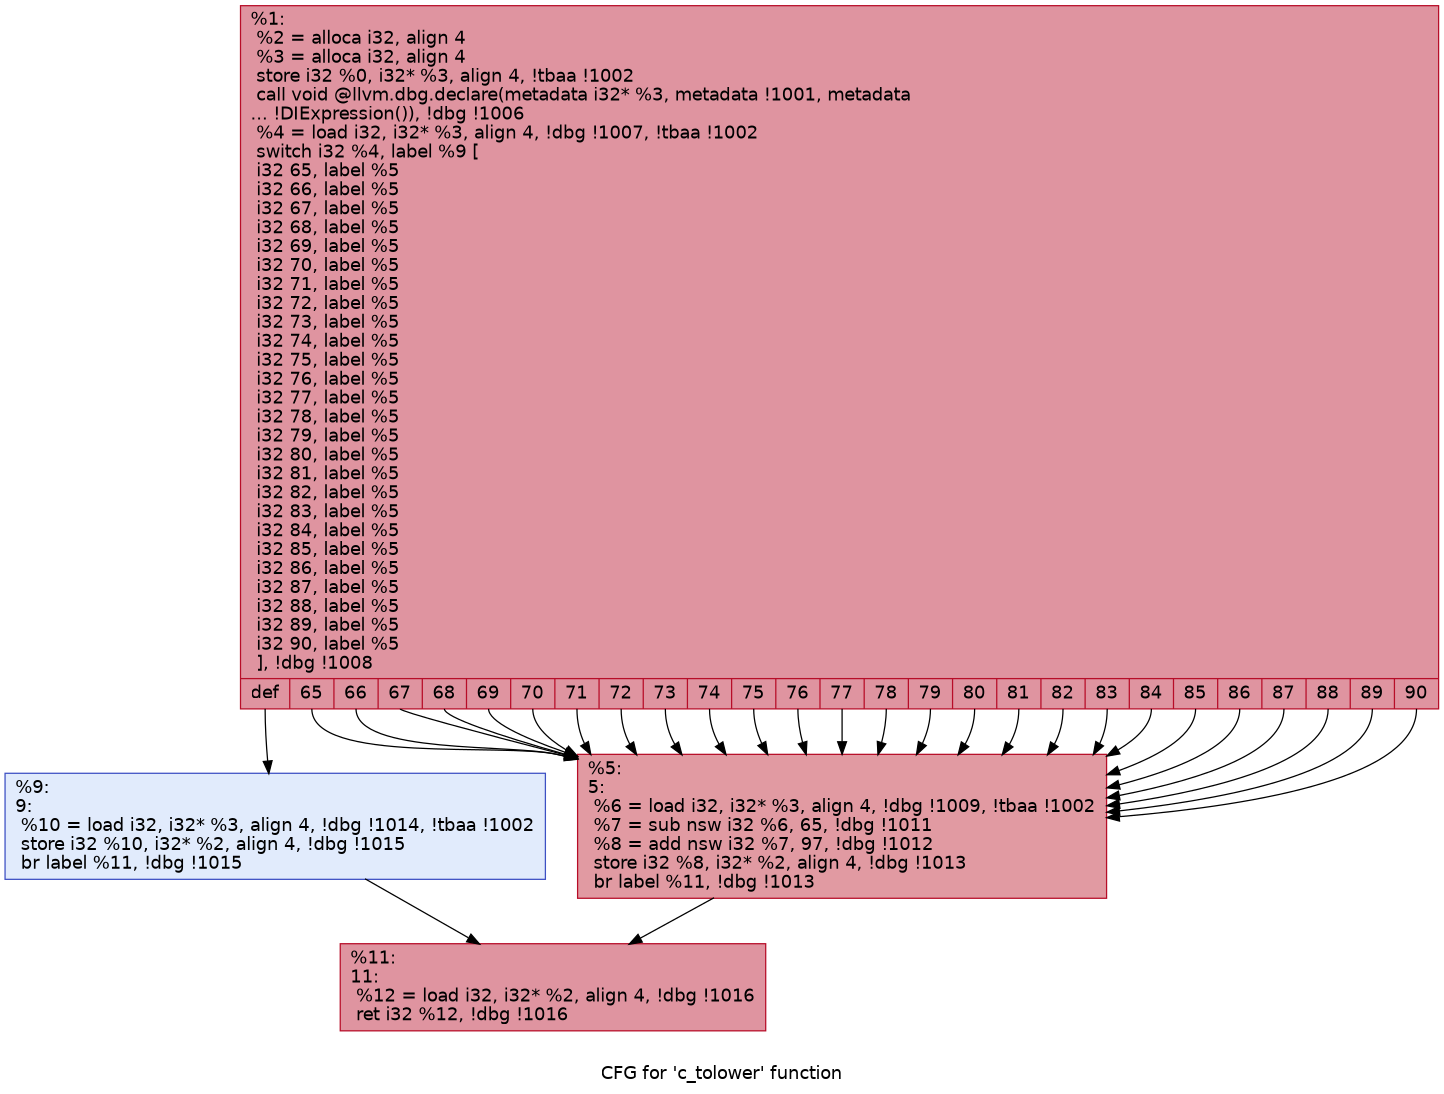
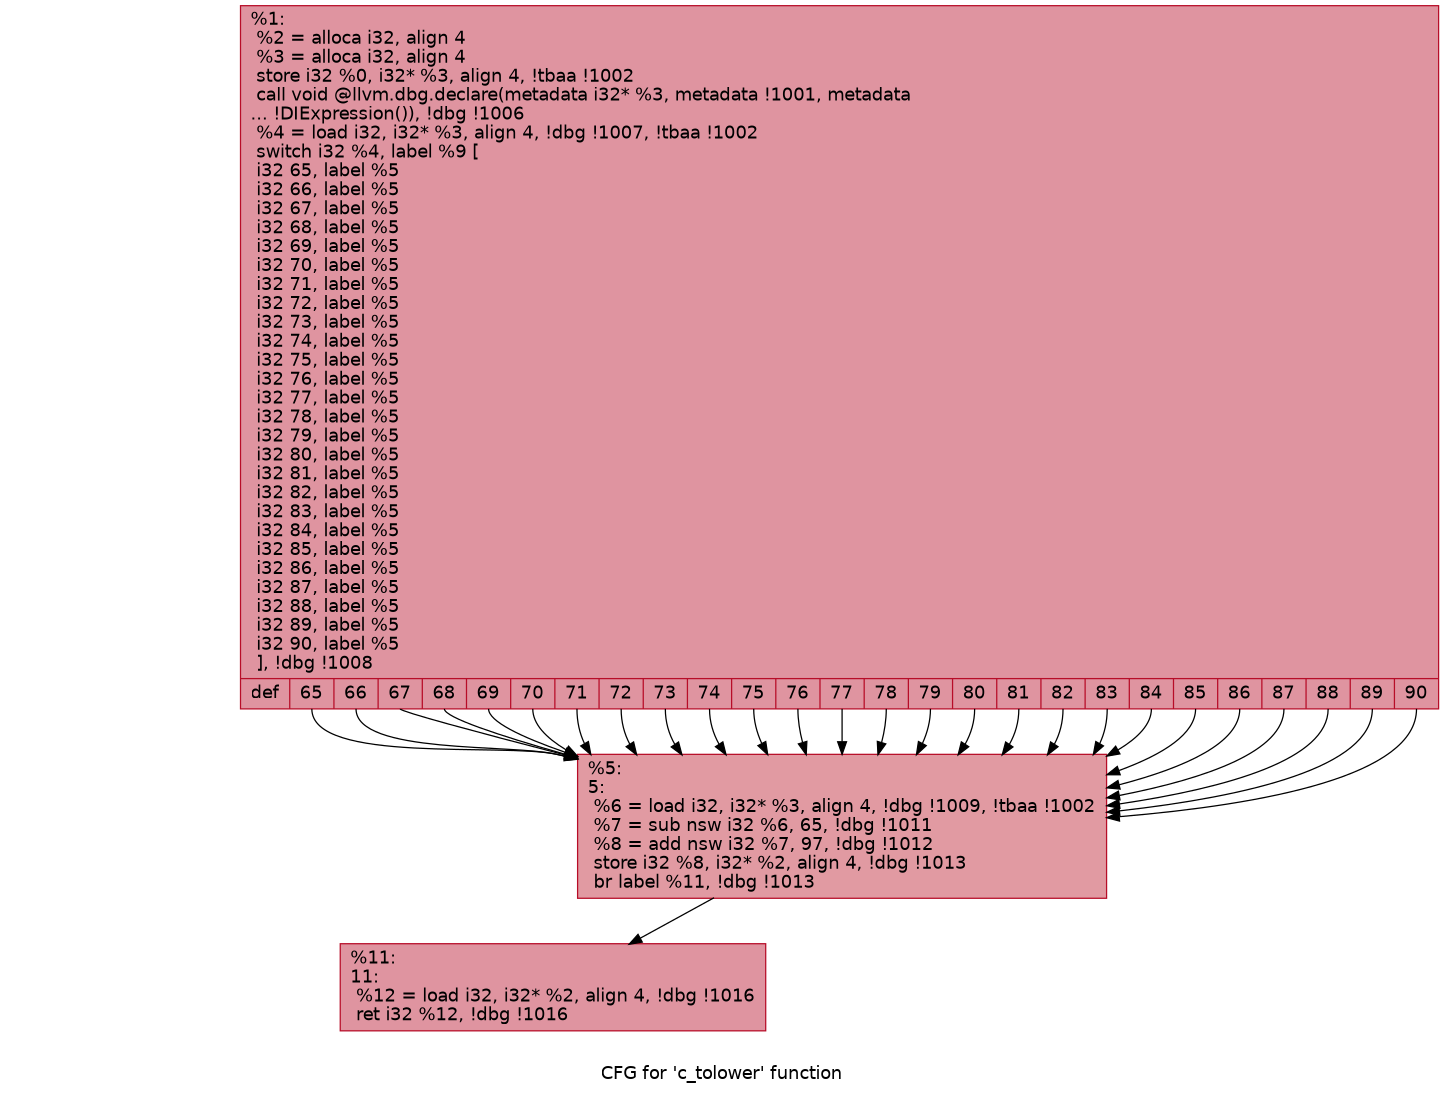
node "%9:": removed
